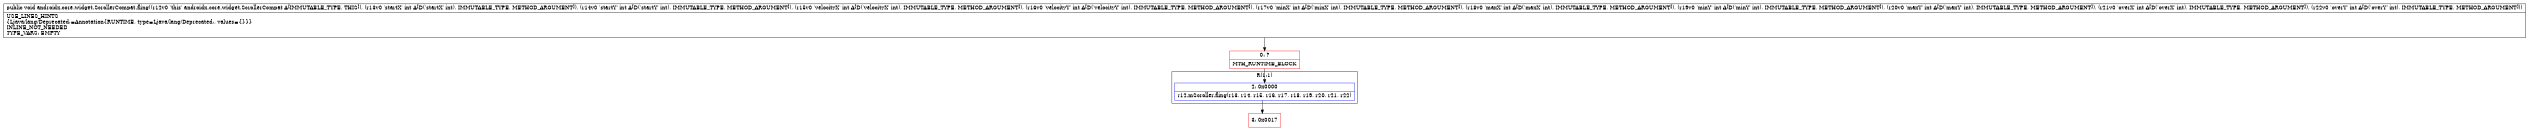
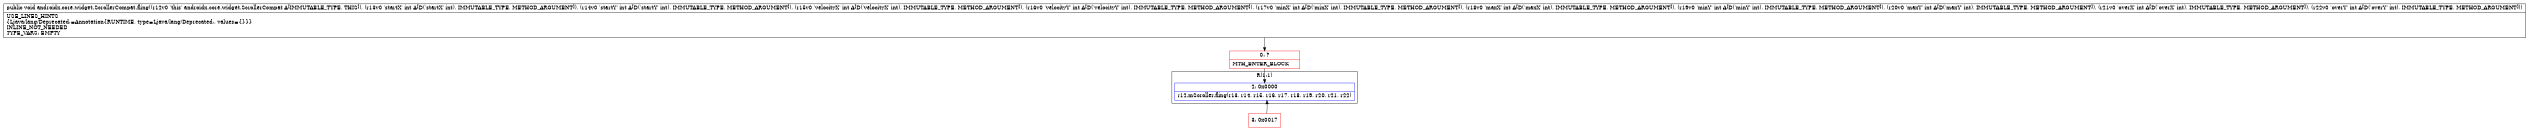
node "0: ?": text "MTH_RUNTIME_BLOCK" -> "MTH_ENTER_BLOCK"
edge "2: 0x0000" -> "3: 0x0017": reversed
